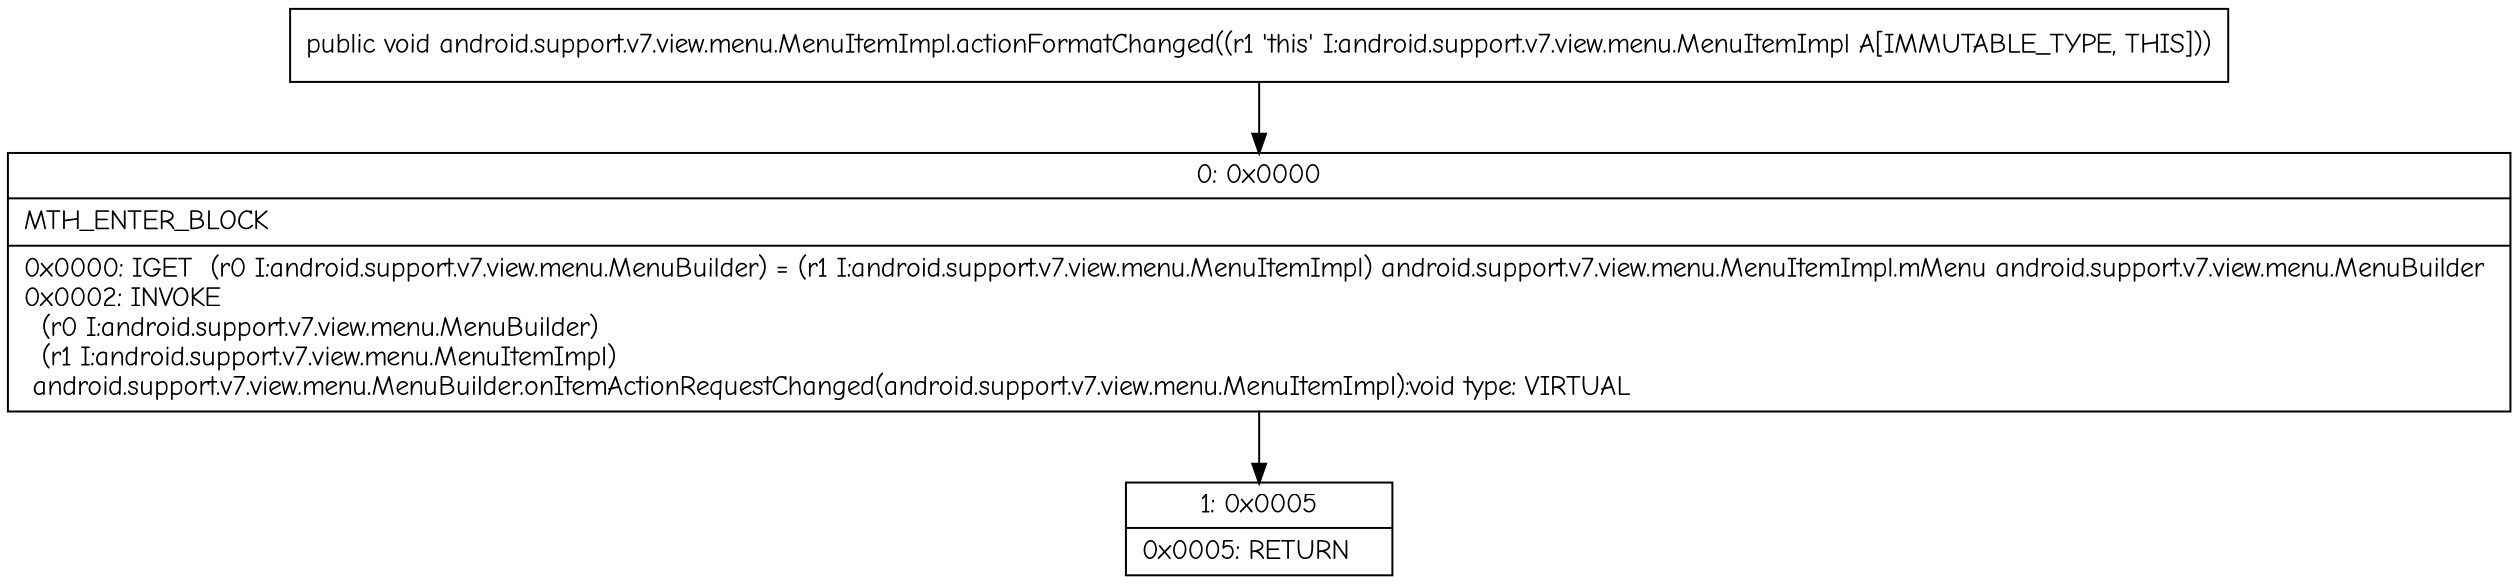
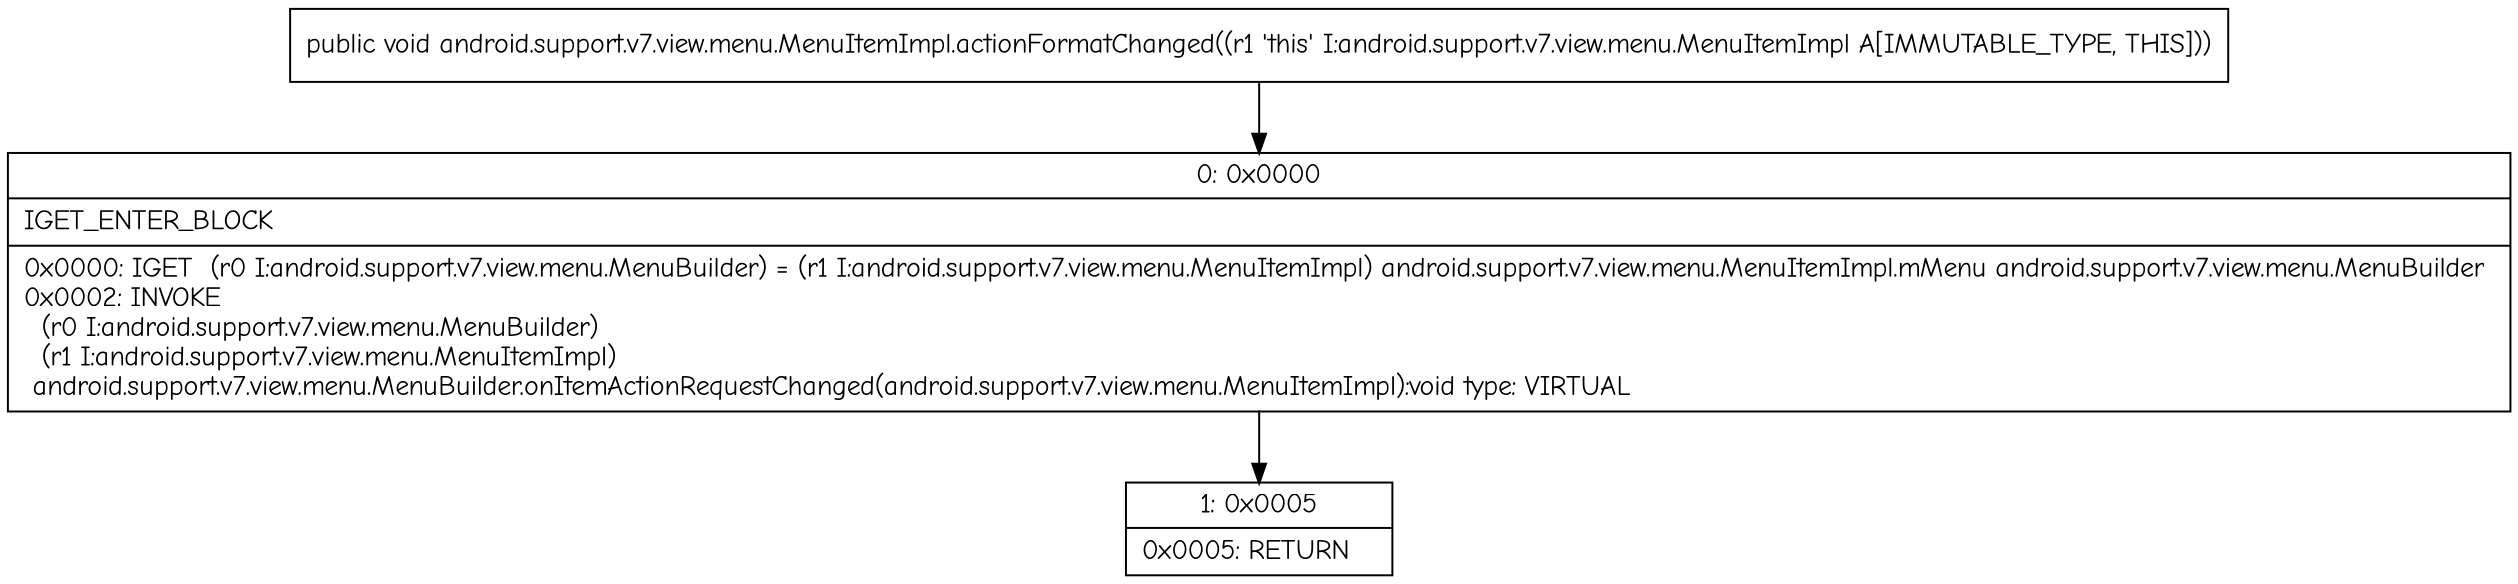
node "0: 0x0000": text "MTH_ENTER_BLOCK" -> "IGET_ENTER_BLOCK"
